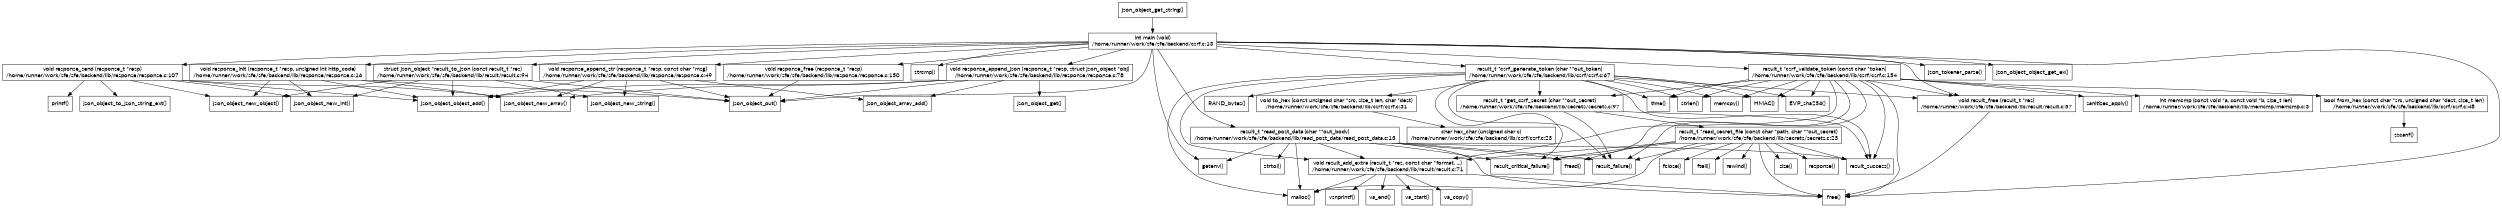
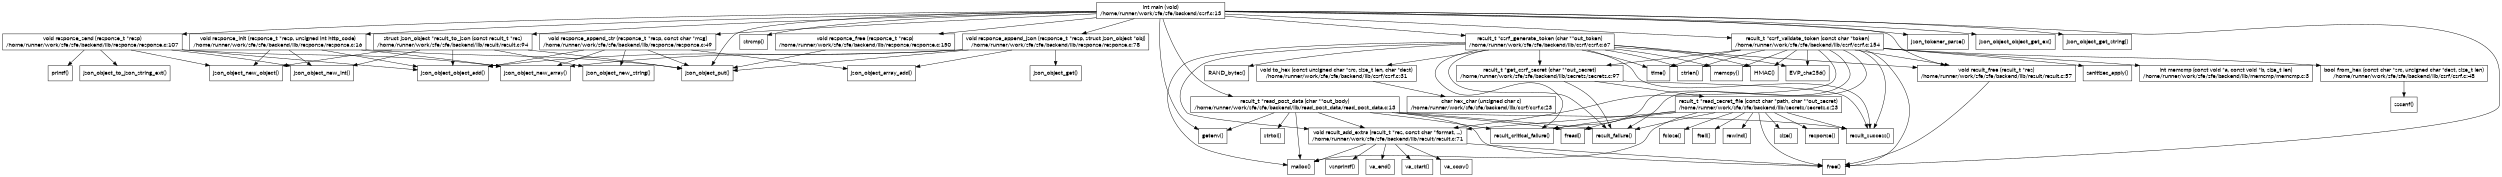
edge "json_object_get_string()" -> "int main (void) /home/runner/work/sfe/sfe/backend/csrf.c:13": reversed
